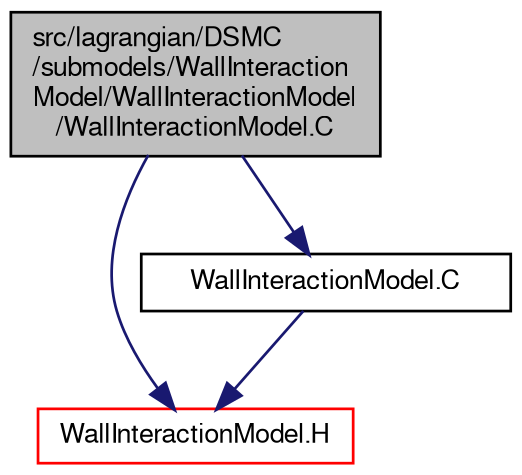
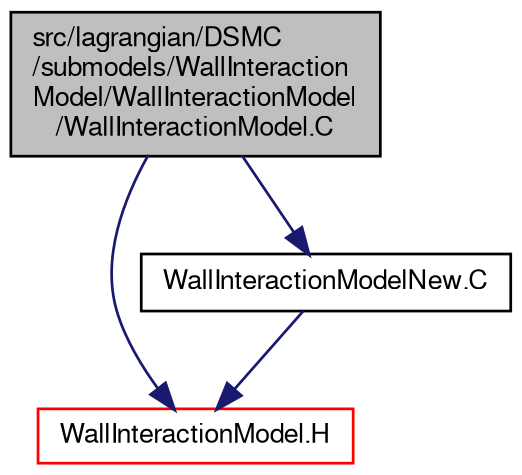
node "WallInteractionModel.C": label "WallInteractionModel.C" -> "WallInteractionModelNew.C"
